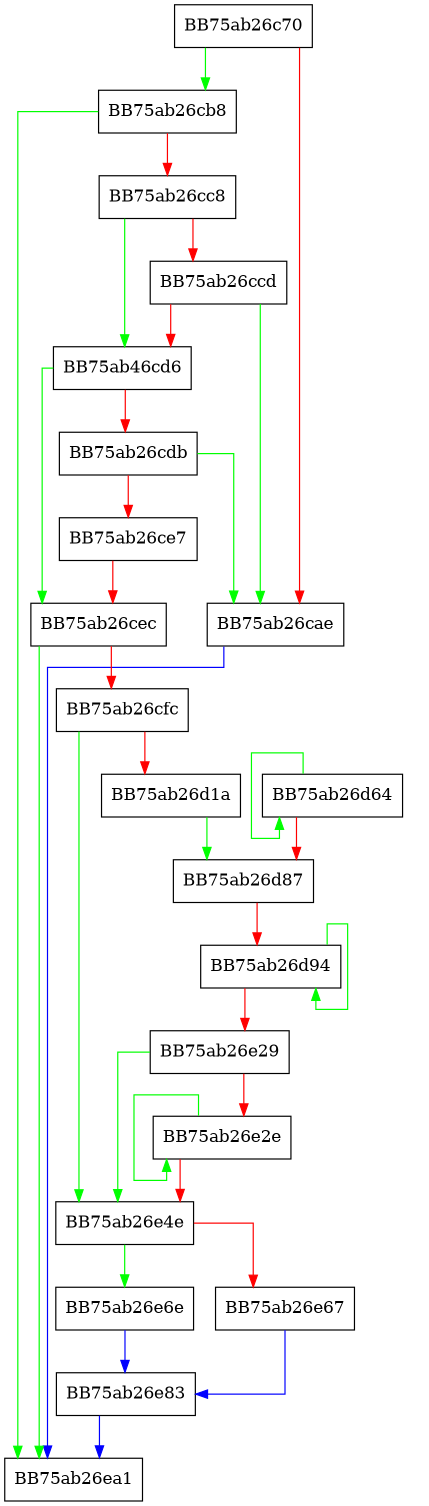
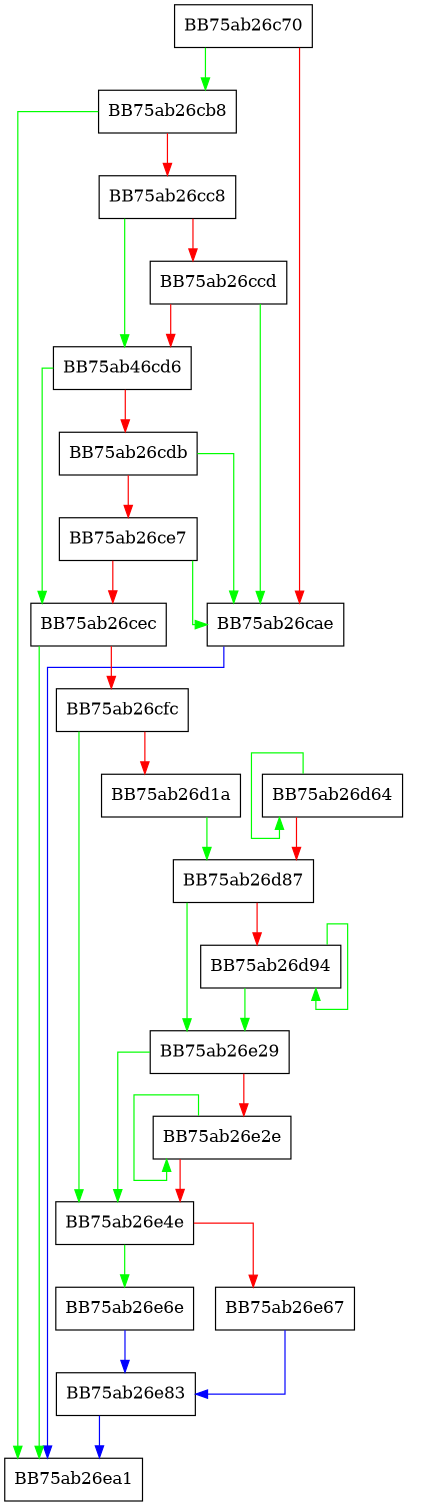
edge "BB75ab26ce7" -> "BB75ab26cae": added
edge "BB75ab26d87" -> "BB75ab26e29": added
edge "BB75ab26d94" -> "BB75ab26e29": color red -> green
